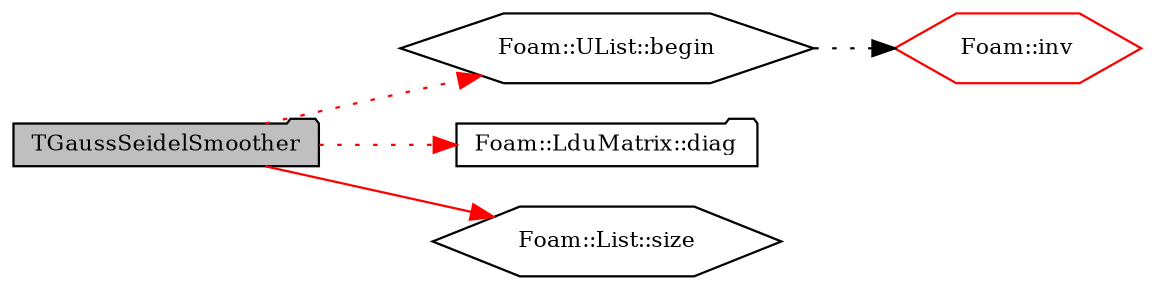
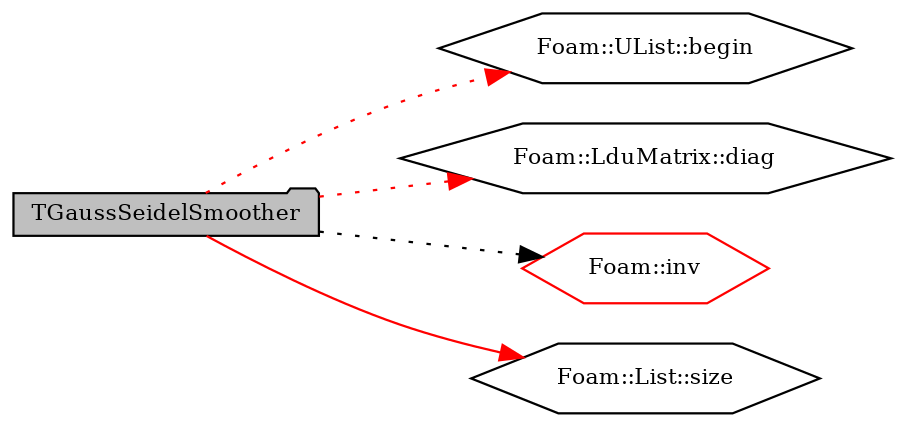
edge "Foam::UList::begin" -> "Foam::inv": now "TGaussSeidelSmoother" -> "Foam::inv"
node "Foam::LduMatrix::diag": shape folder -> hexagon
